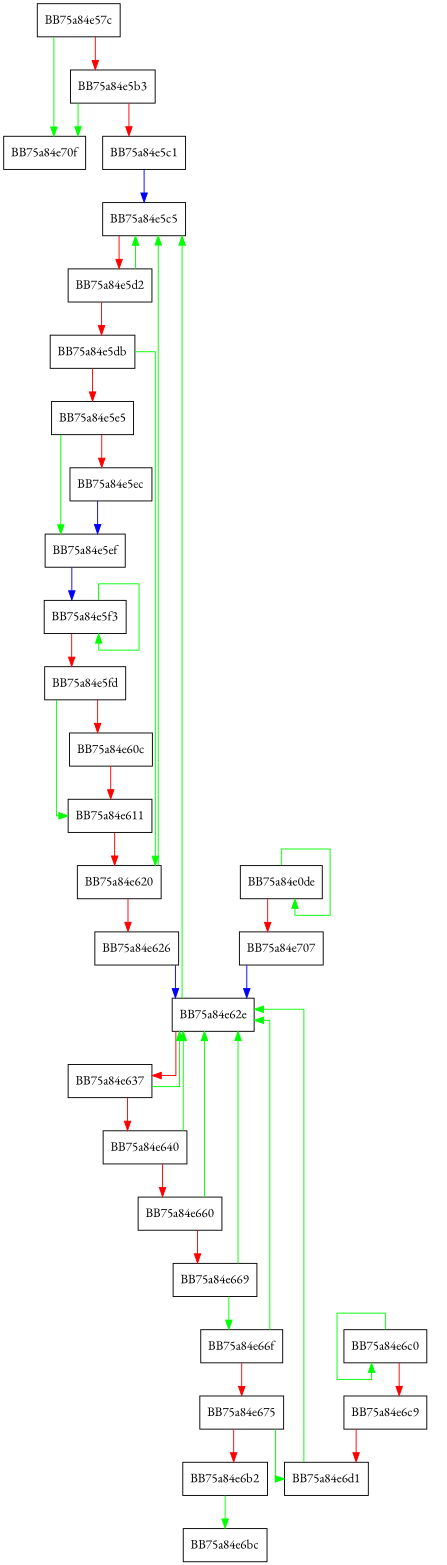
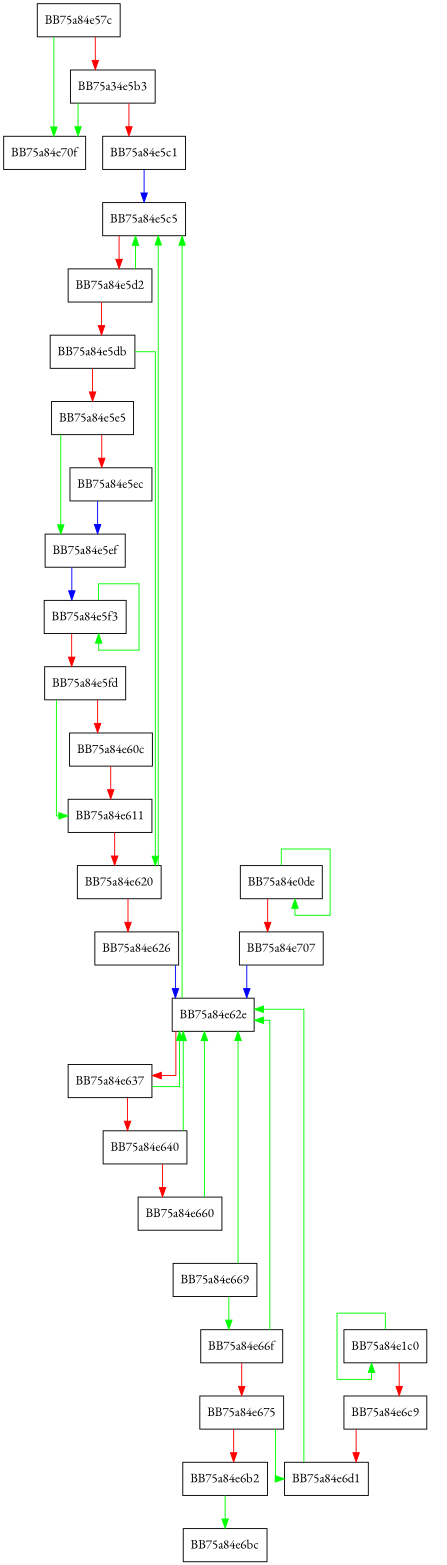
node "BB75a84e5b3": label "BB75a84e5b3" -> "BB75a34e5b3"
edge "BB75a84e660" -> "BB75a84e669": removed
node "BB75a84e6c0": label "BB75a84e6c0" -> "BB75a84e1c0"
